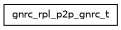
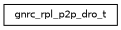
node "gnrc_rpl_p2p_gnrc_t": label "gnrc_rpl_p2p_gnrc_t" -> "gnrc_rpl_p2p_dro_t"
